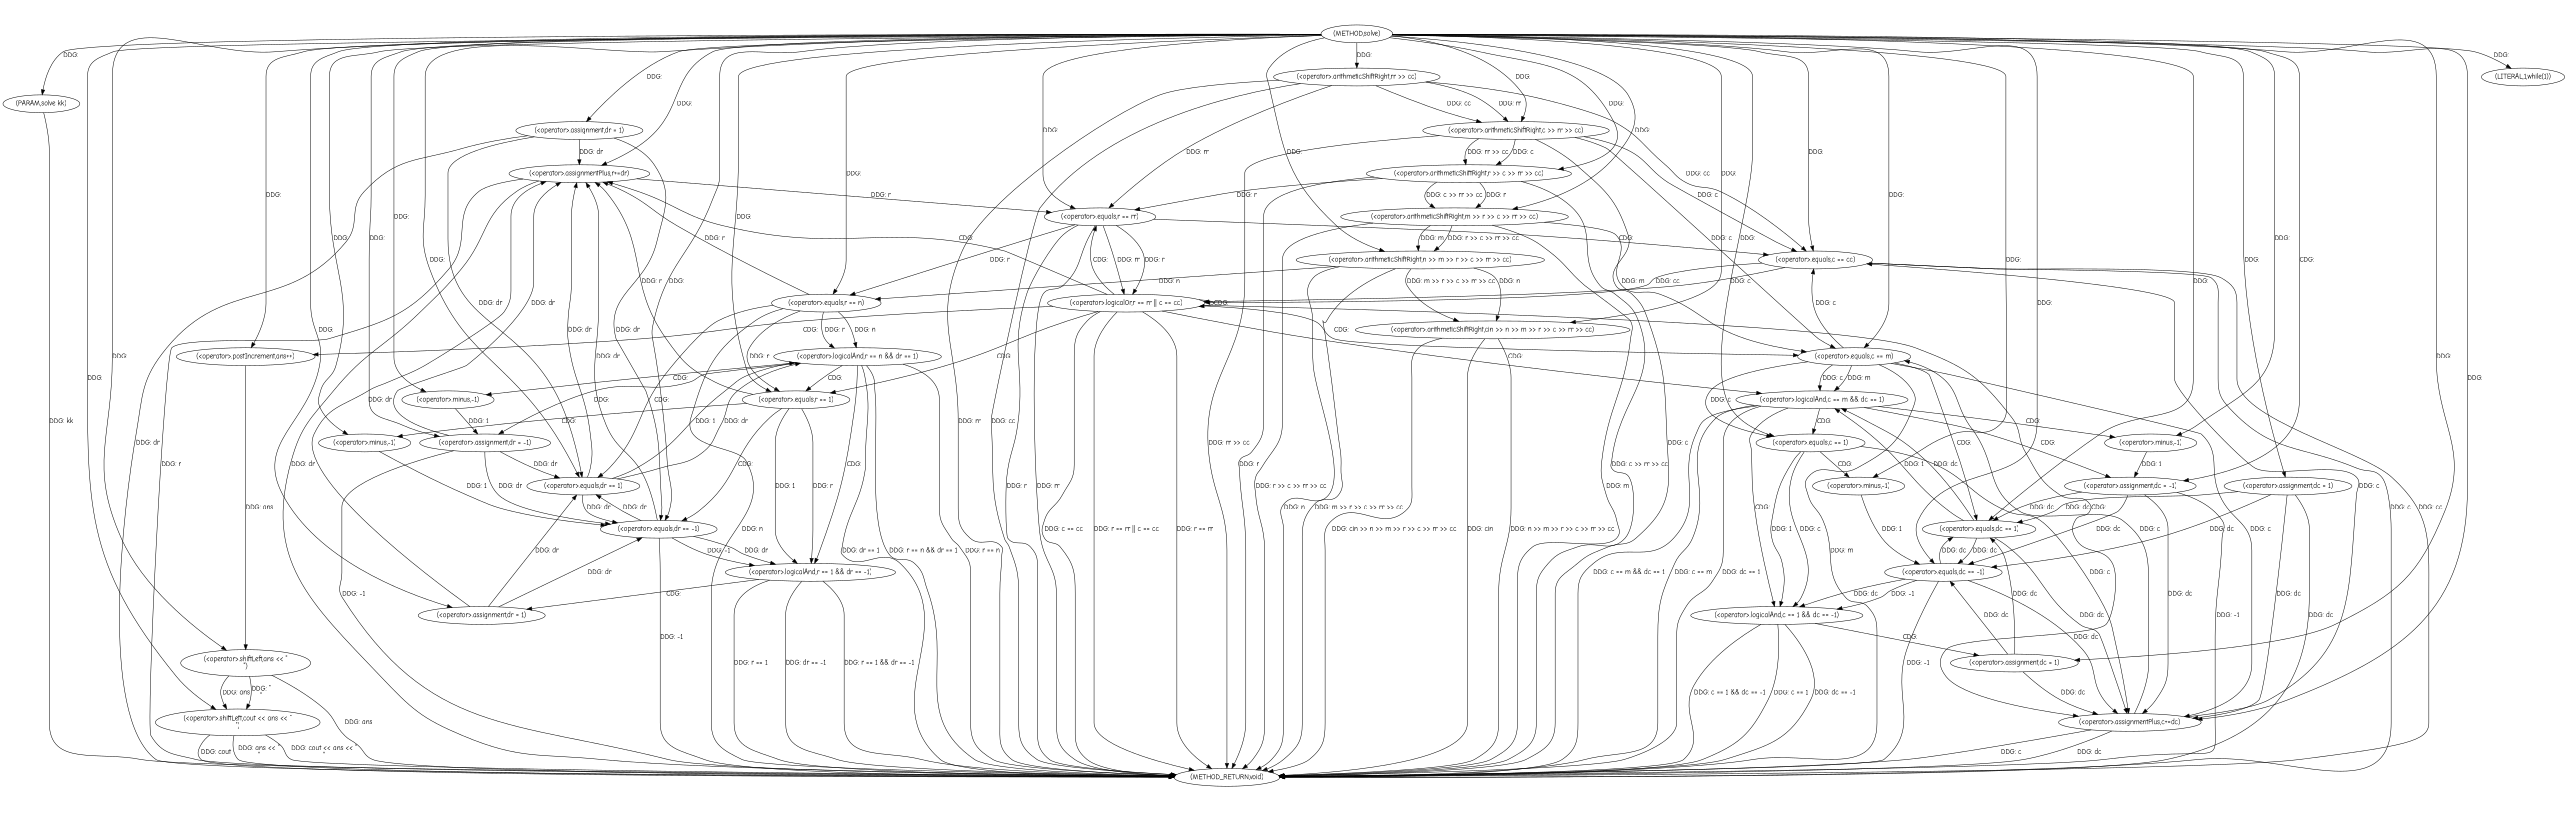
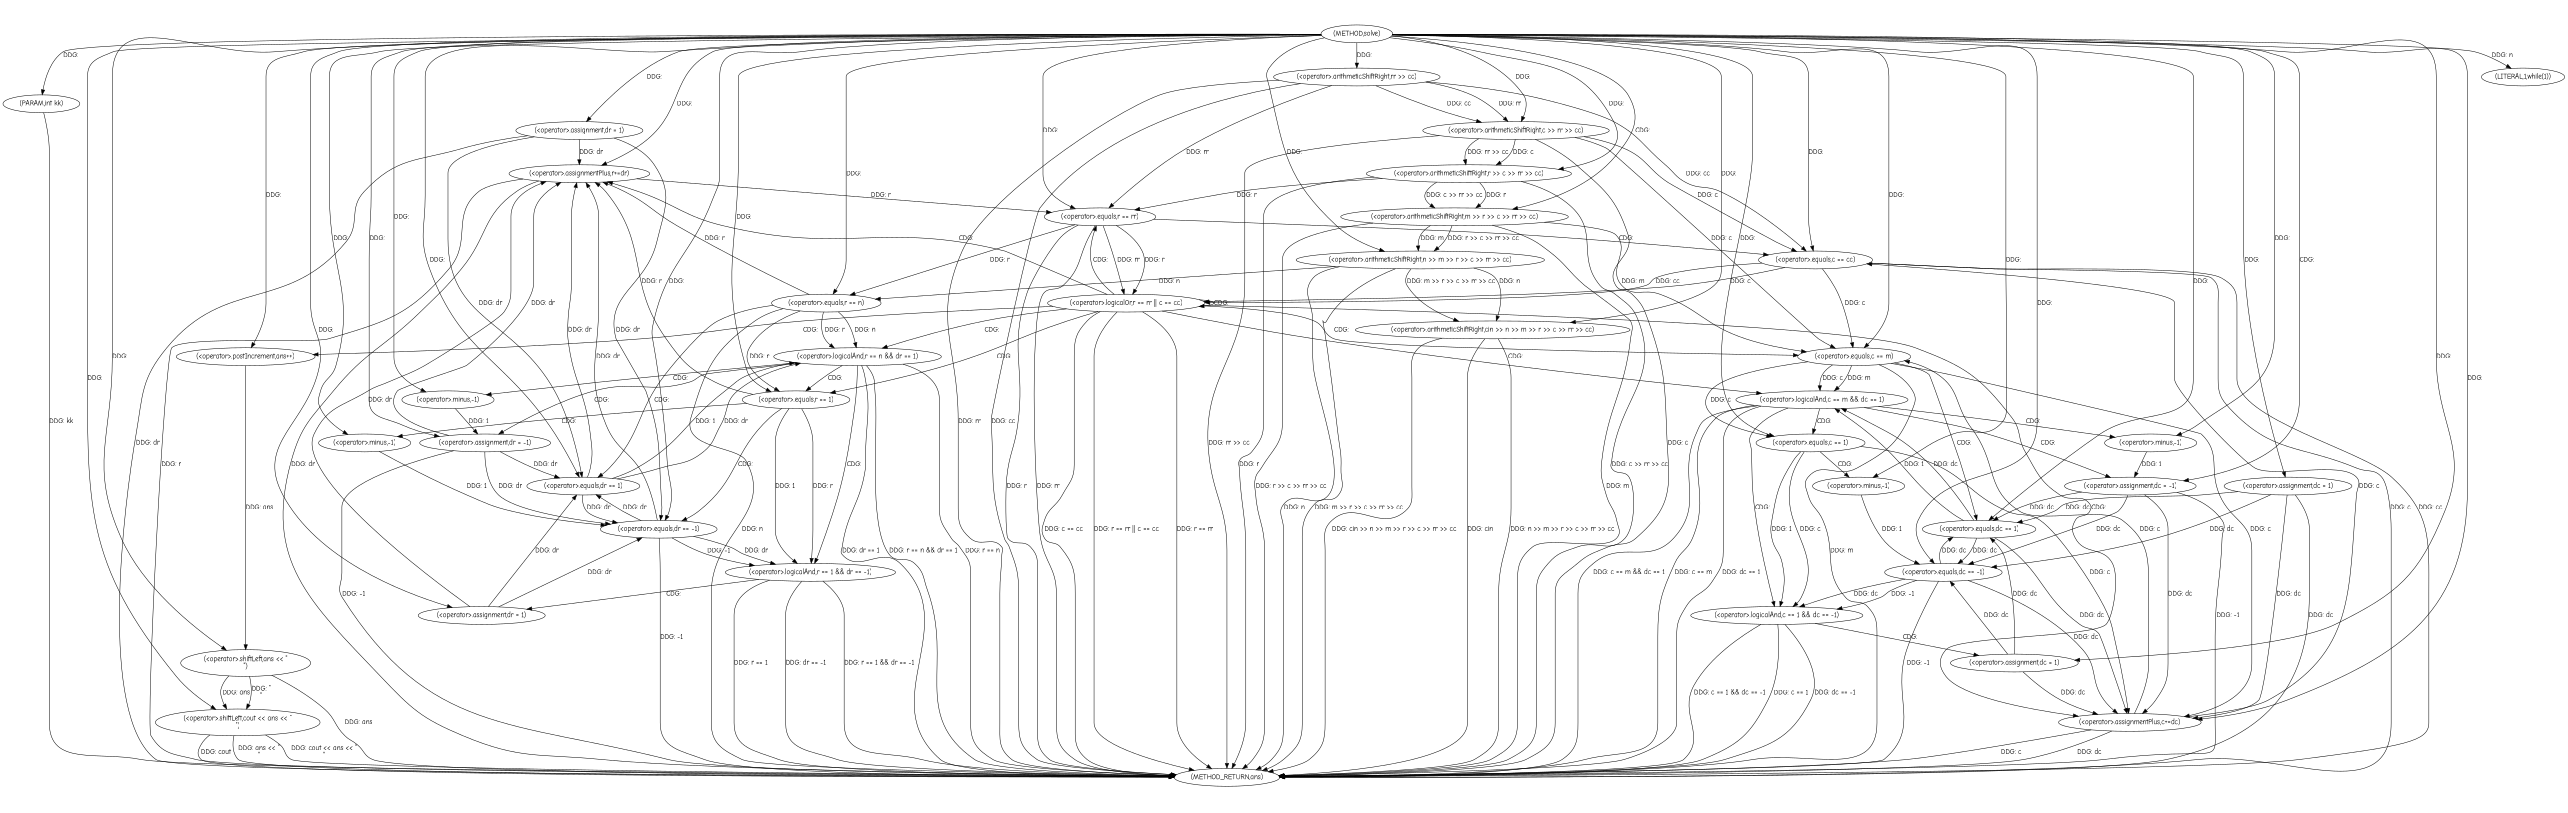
edge "(METHOD,solve)" -> "(LITERAL,1,while(1))": label "DDG: " -> "DDG: n"
node "(PARAM,solve kk)": label "(PARAM,solve kk)" -> "(PARAM,int kk)"
edge "(METHOD,solve)" -> "(<operator>.arithmeticShiftRight,m >> r >> c >> rr >> cc)": label "DDG: " -> "CDG: "
edge "(<operator>.equals,c == m)" -> "(<operator>.equals,c == cc)": reversed
edge "(<operator>.logicalOr,r == rr || c == cc)" -> "(<operator>.logicalAnd,r == n && dr == 1)": added, label "CDG:"
edge "(<operator>.logicalAnd,r == n && dr == 1)" -> "(<operator>.assignment,dr = -1)": label "DDG: " -> "CDG: "
node "(METHOD_RETURN,void)": label "(METHOD_RETURN,void)" -> "(METHOD_RETURN,ans)"
